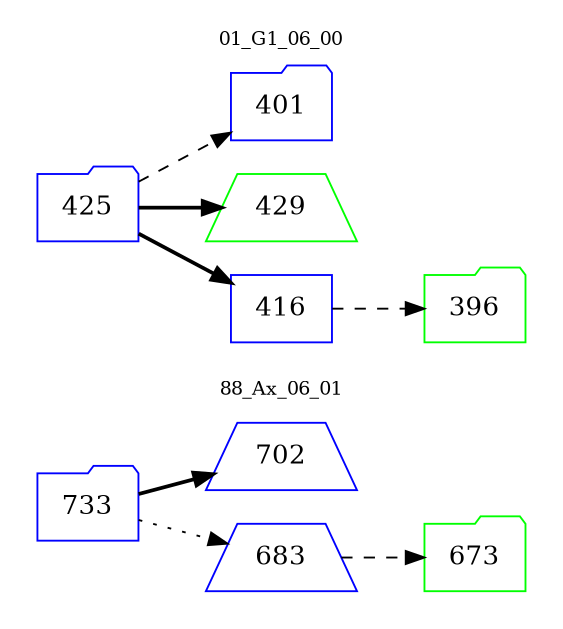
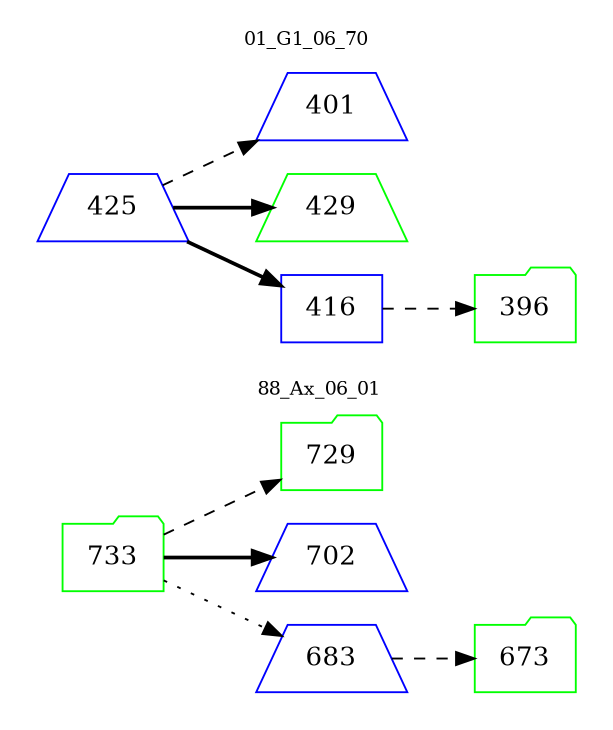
cluster "01_G1_06_00": label "01_G1_06_00" -> "01_G1_06_70"
node "401": shape folder -> trapezium
node "425": shape folder -> trapezium
node "729": added
node "733": color blue -> green
